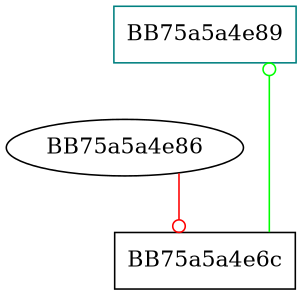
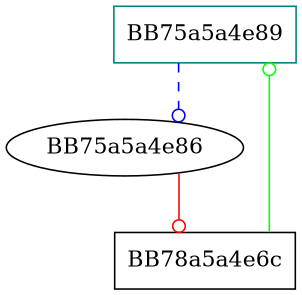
edge "BB75a5a4e89" -> "BB75a5a4e86": added
node "BB75a5a4e6c": label "BB75a5a4e6c" -> "BB78a5a4e6c"
